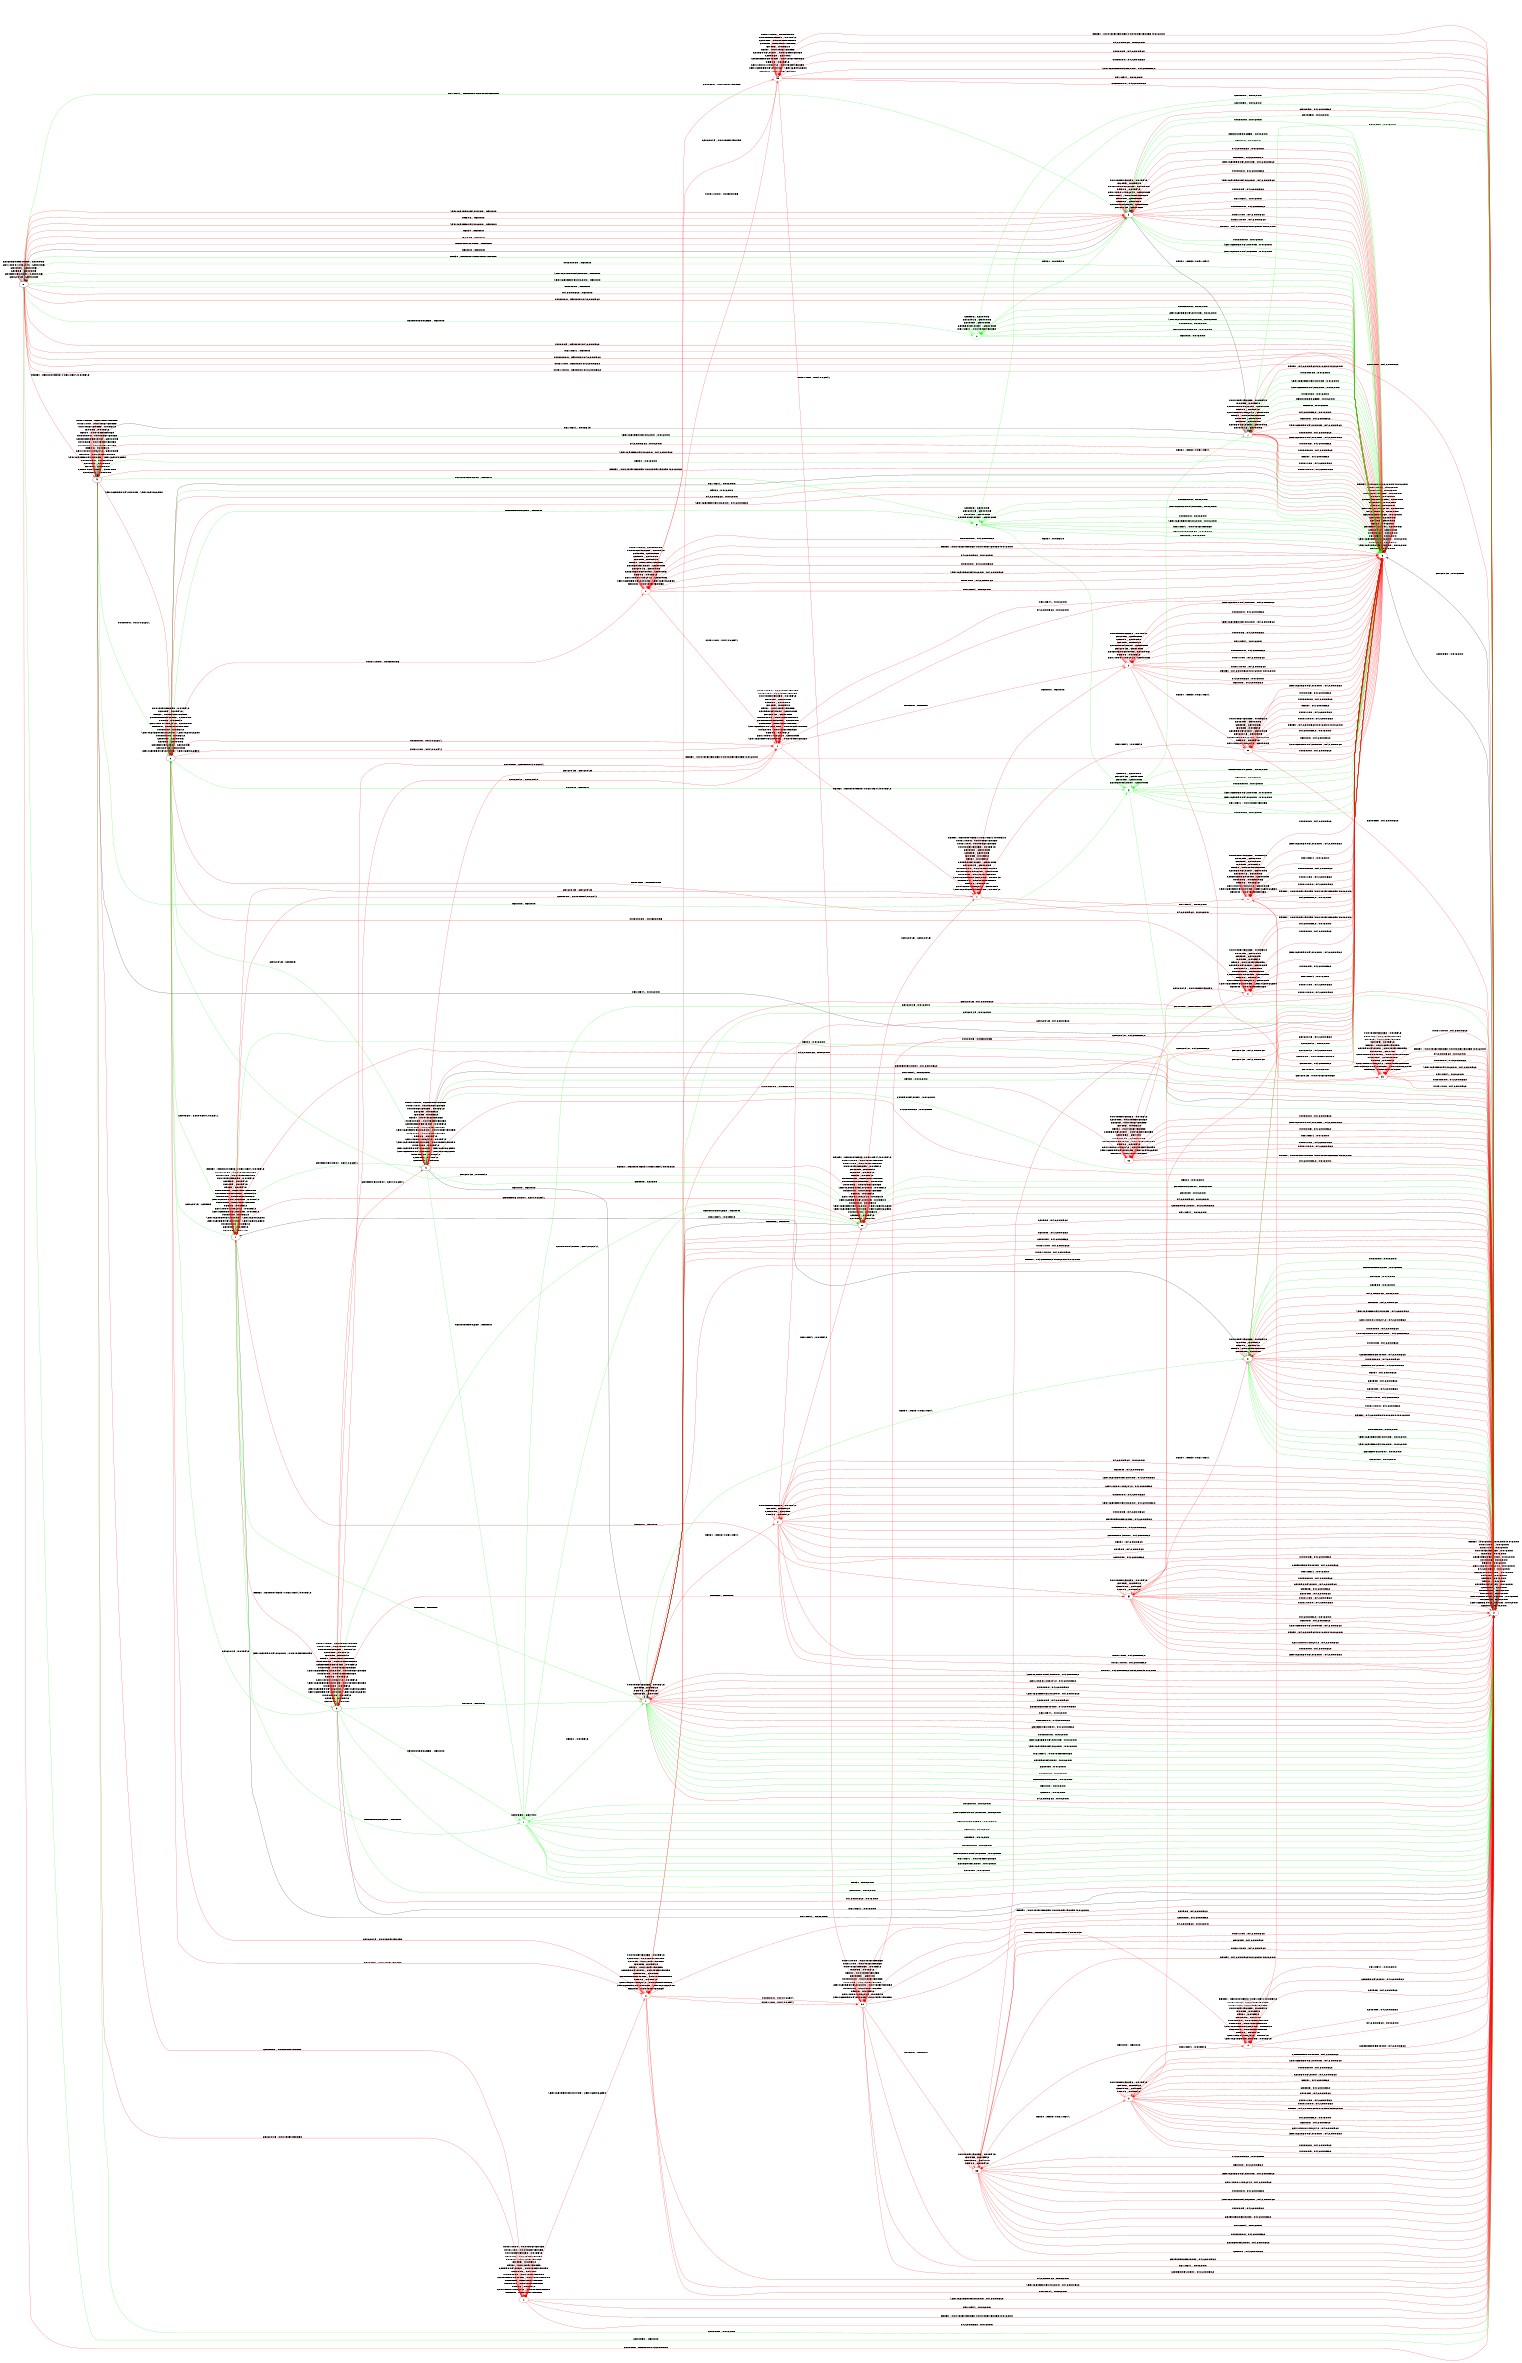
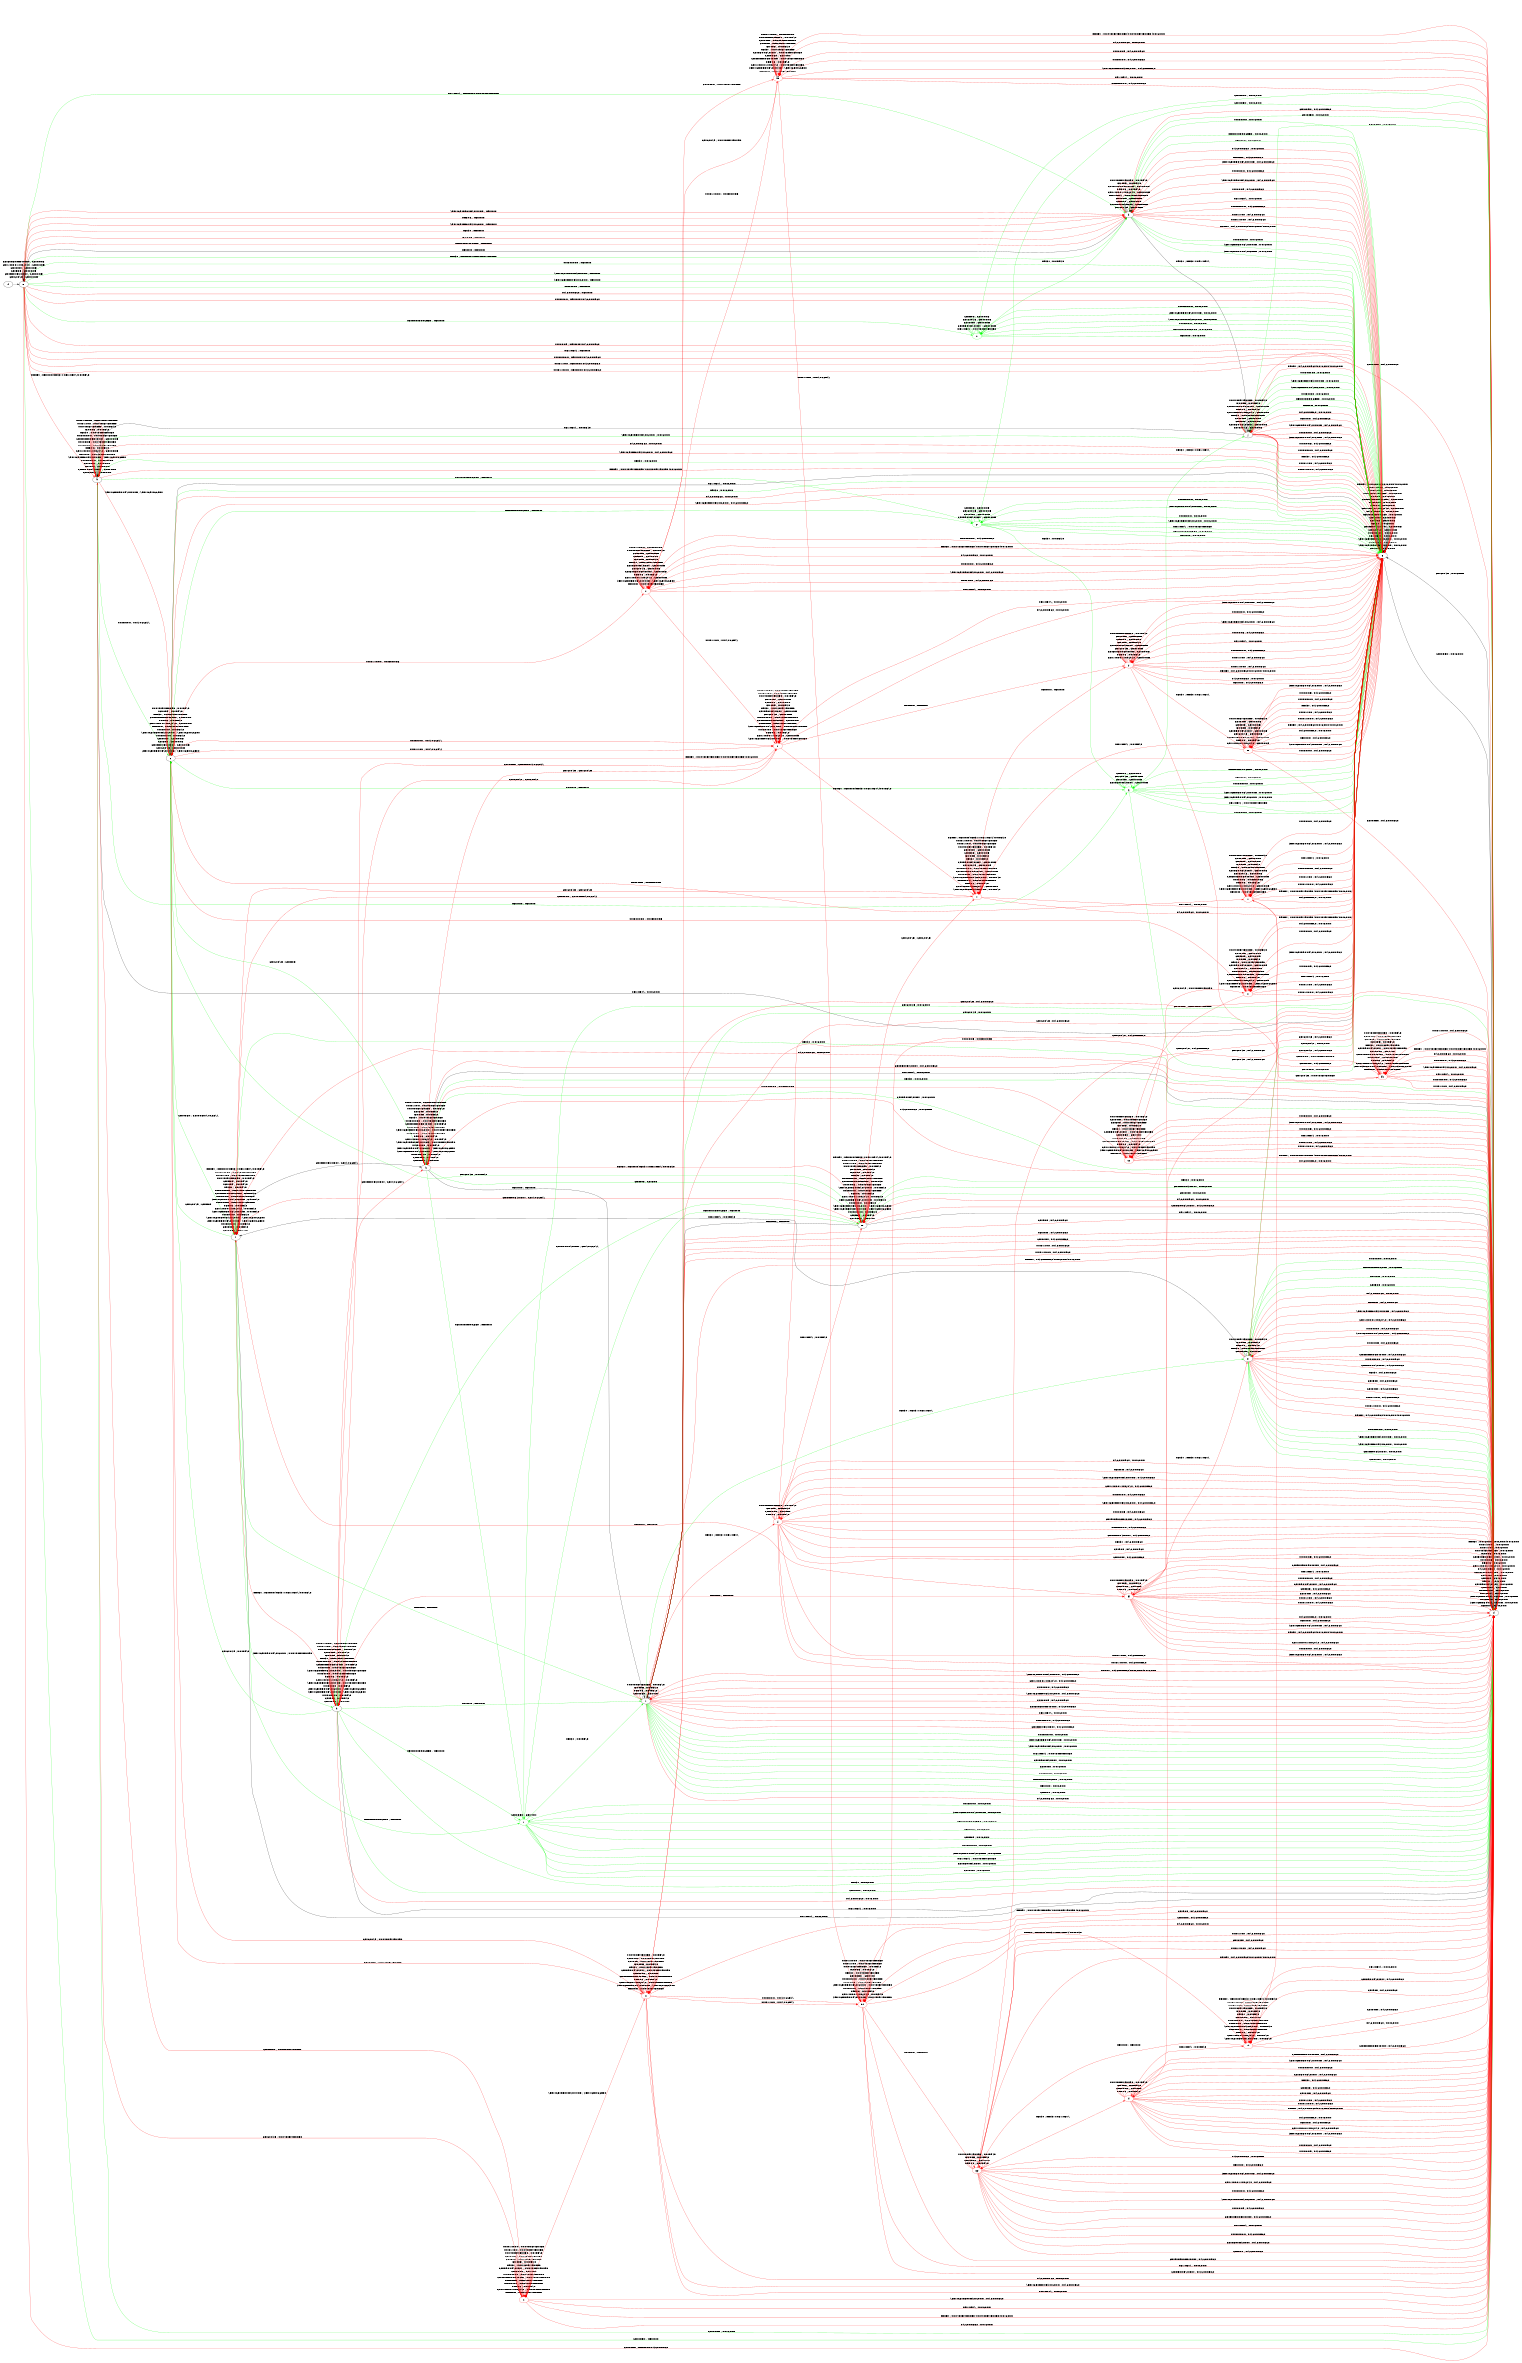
node "f": added
edge "l" -> "k": color green -> black
